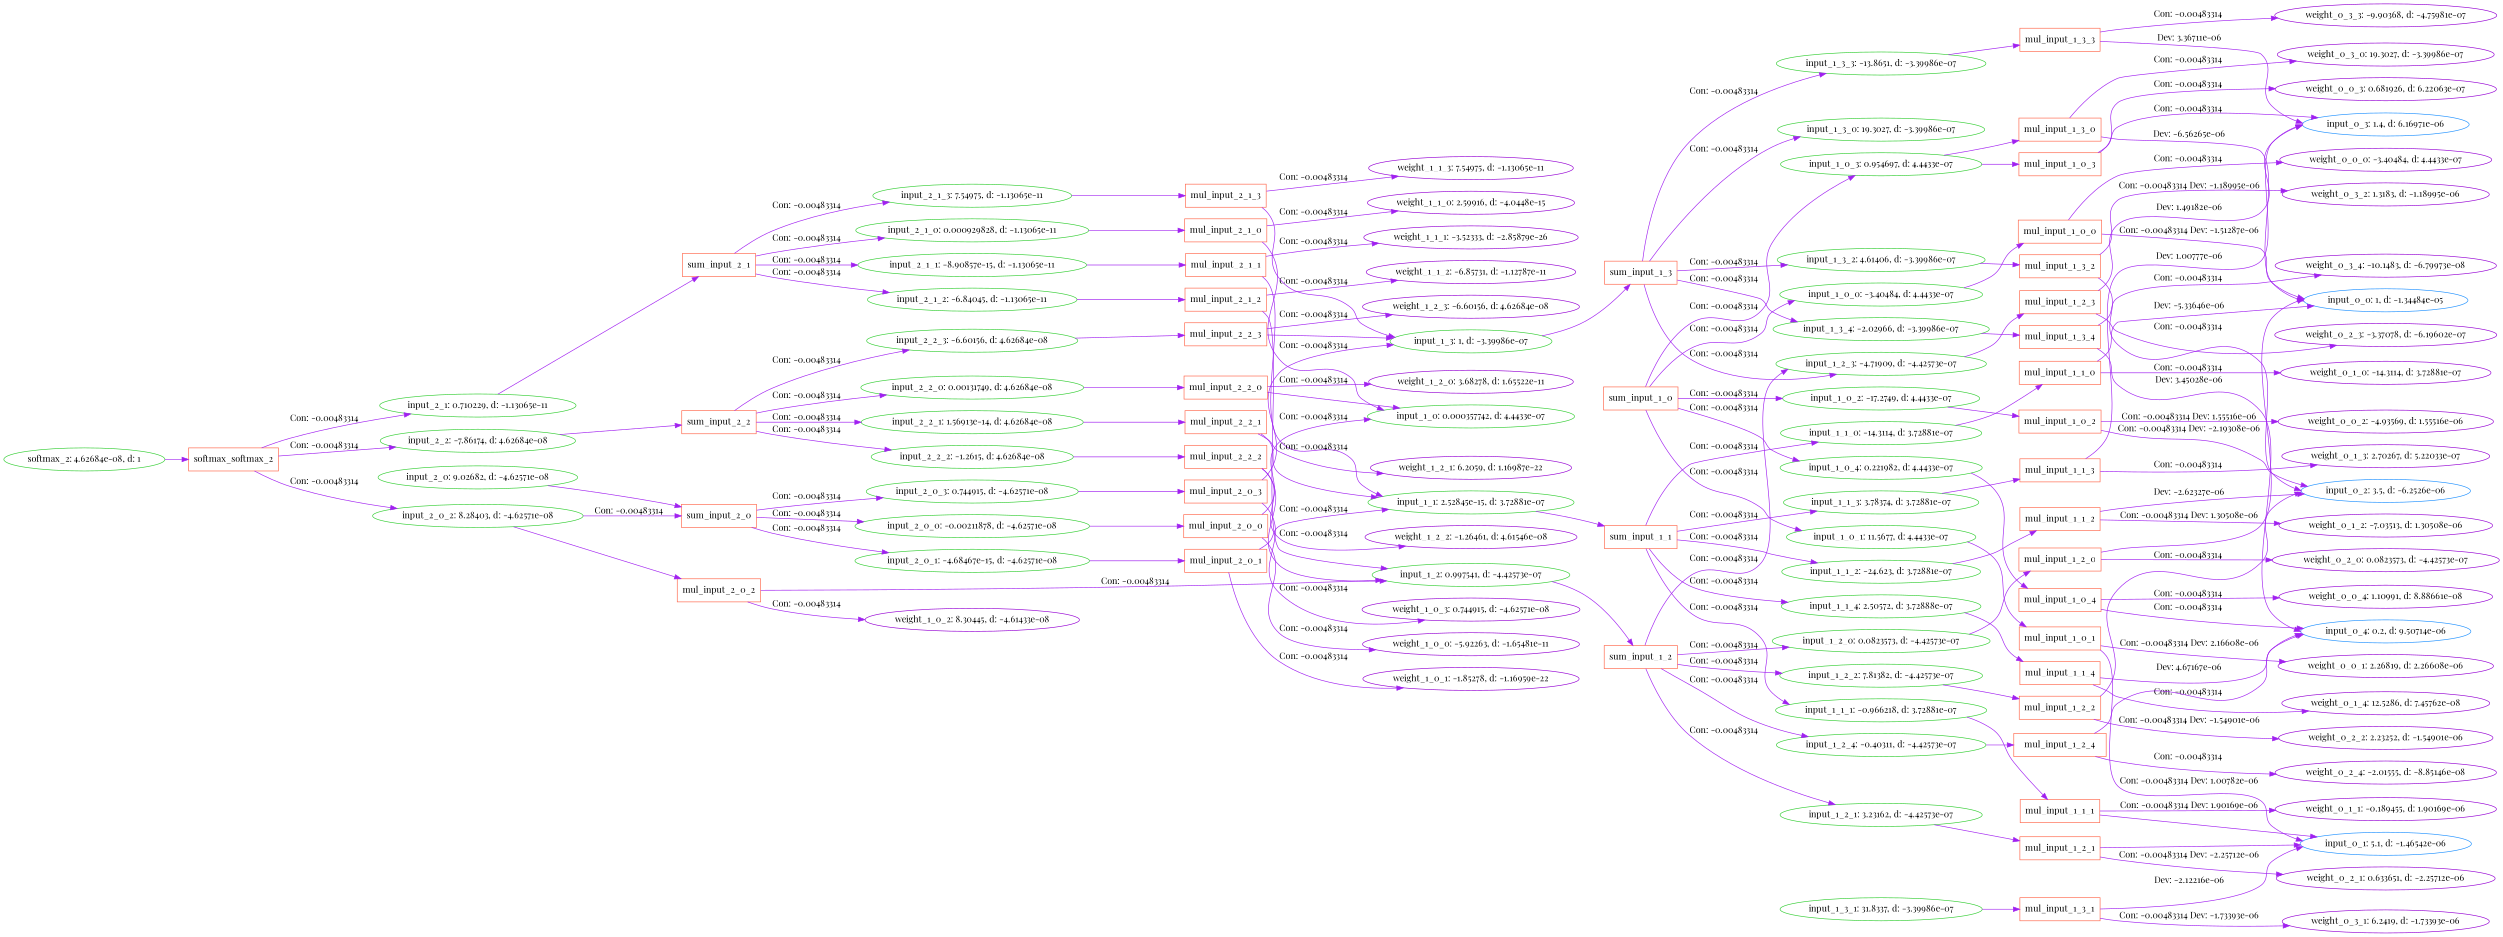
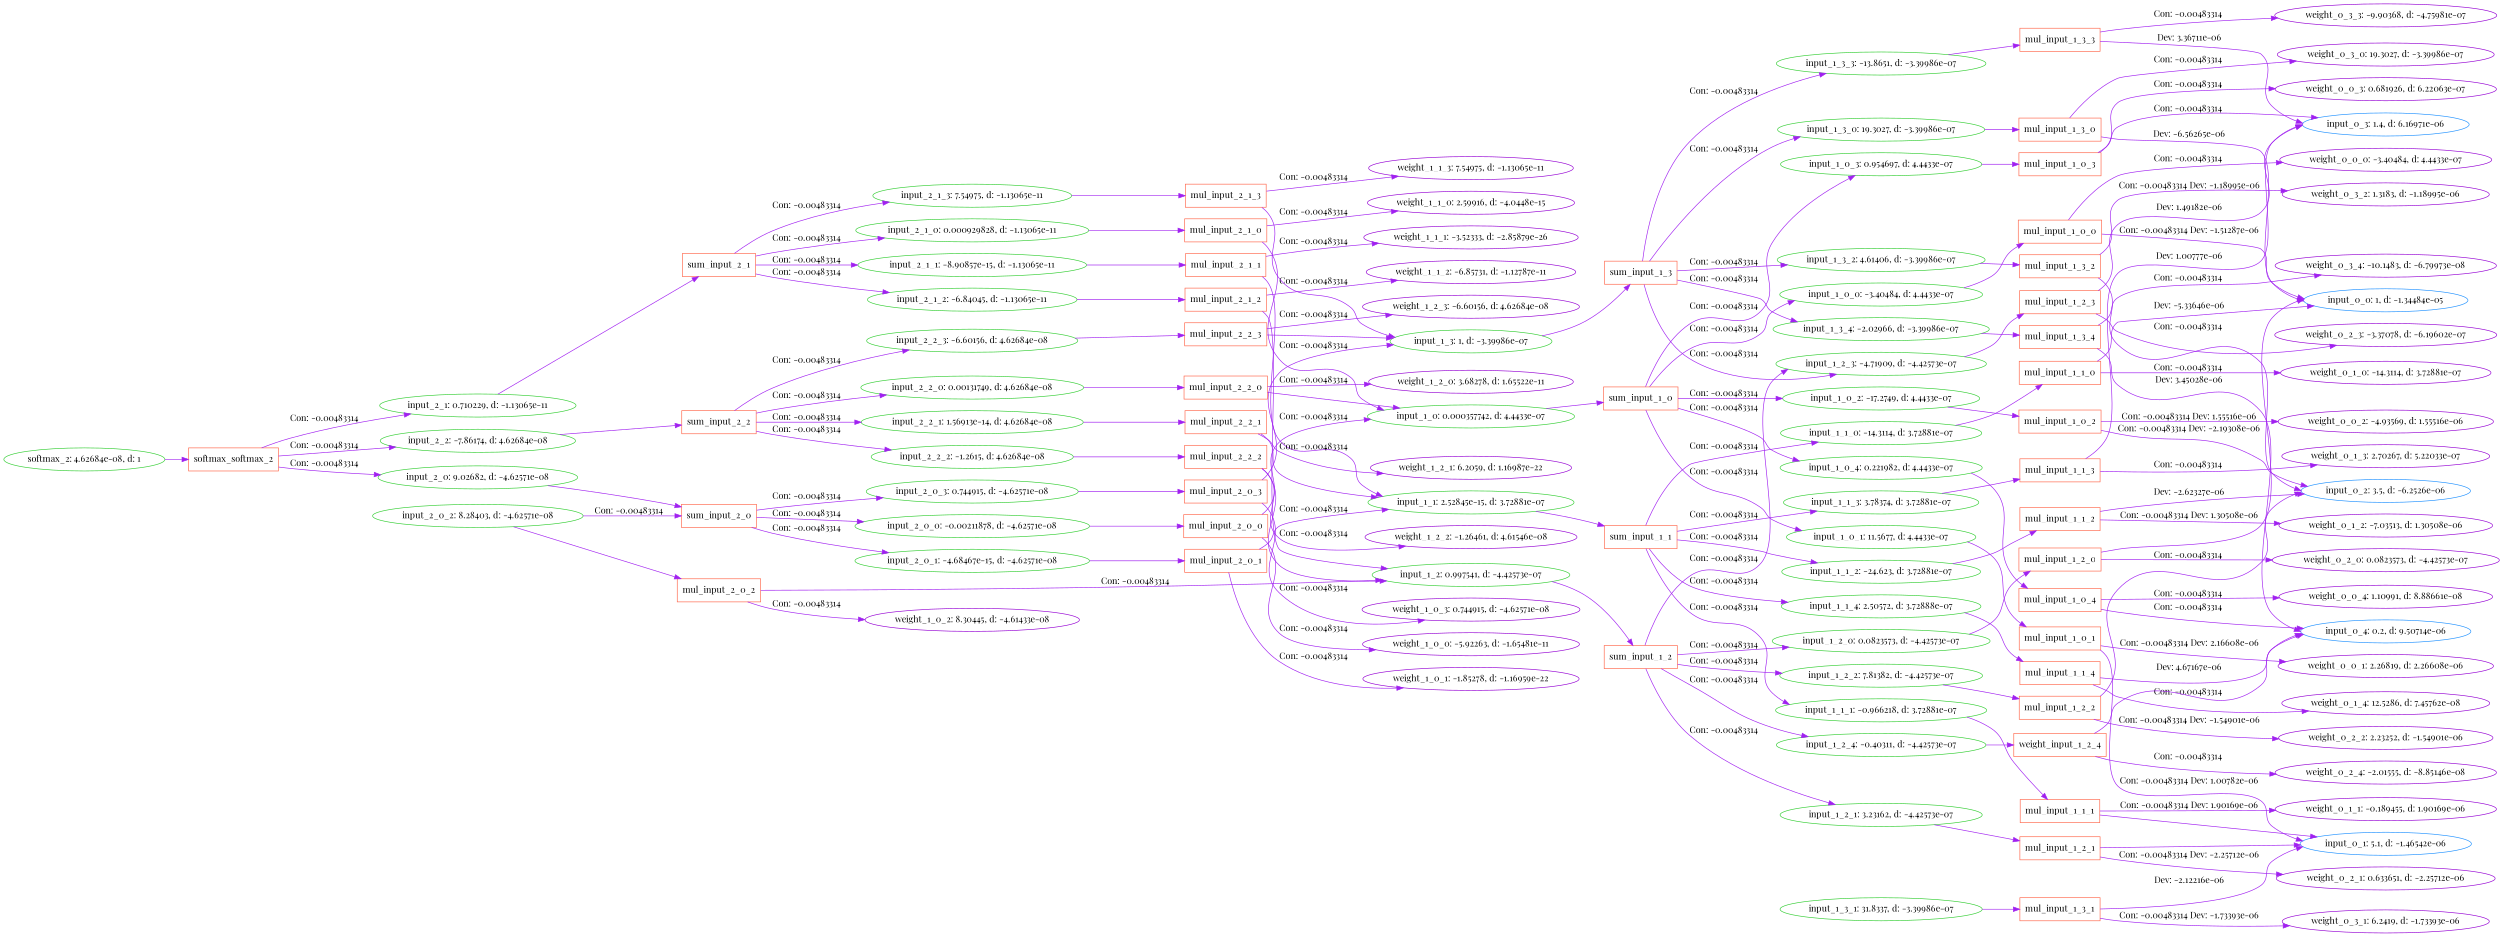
edge "input_1_0_3: 0.954697, d: 4.4433e-07" -> "mul_input_1_3_0": now "input_1_3_0: 19.3027, d: -3.39986e-07" -> "mul_input_1_3_0"
edge "input_1_0: 0.000357742, d: 4.4433e-07" -> "sum_input_1_0": added
edge "softmax_softmax_2" -> "input_2_0_2: 8.28403, d: -4.62571e-08": now "softmax_softmax_2" -> "input_2_0: 9.02682, d: -4.62571e-08"
node "mul_input_1_2_4": label "mul_input_1_2_4" -> "weight_input_1_2_4"
